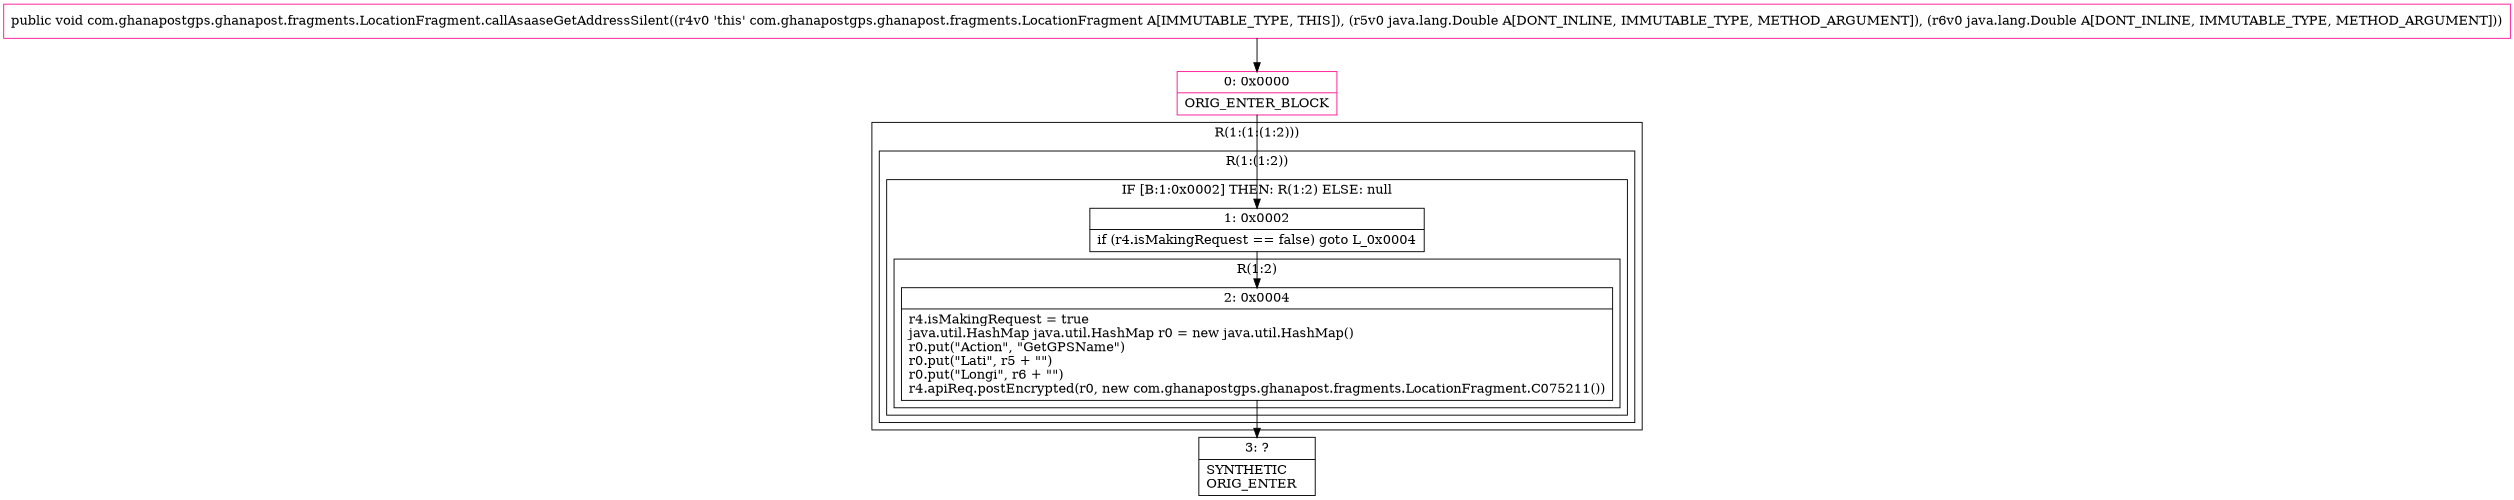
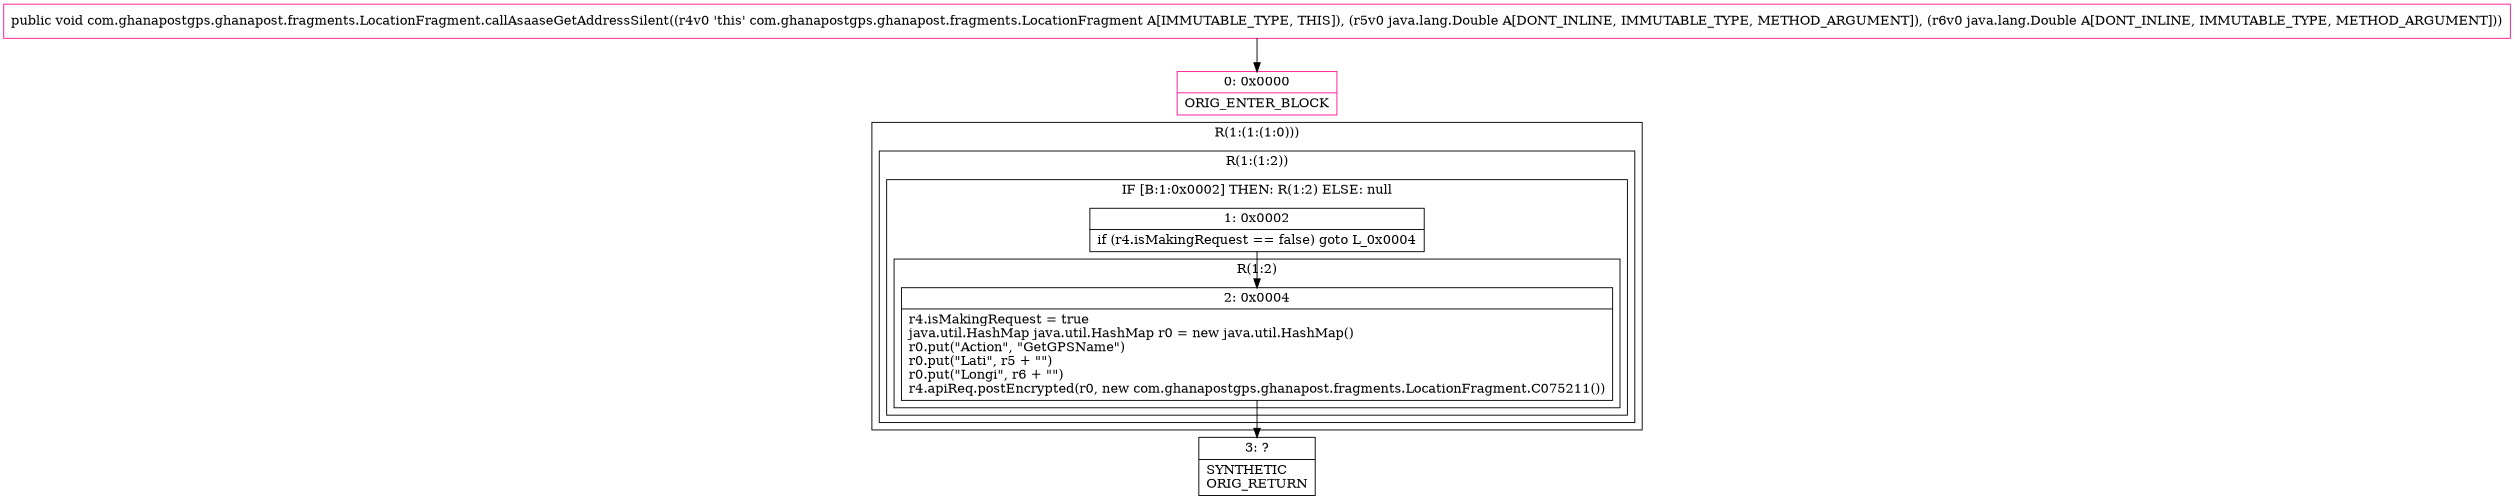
cluster "R(1:(1:(1:2)))": label "R(1:(1:(1:2)))" -> "R(1:(1:(1:0)))"
edge "0: 0x0000" -> "1: 0x0002": removed
node "3: ?": text "ORIG_ENTER" -> "ORIG_RETURN"
